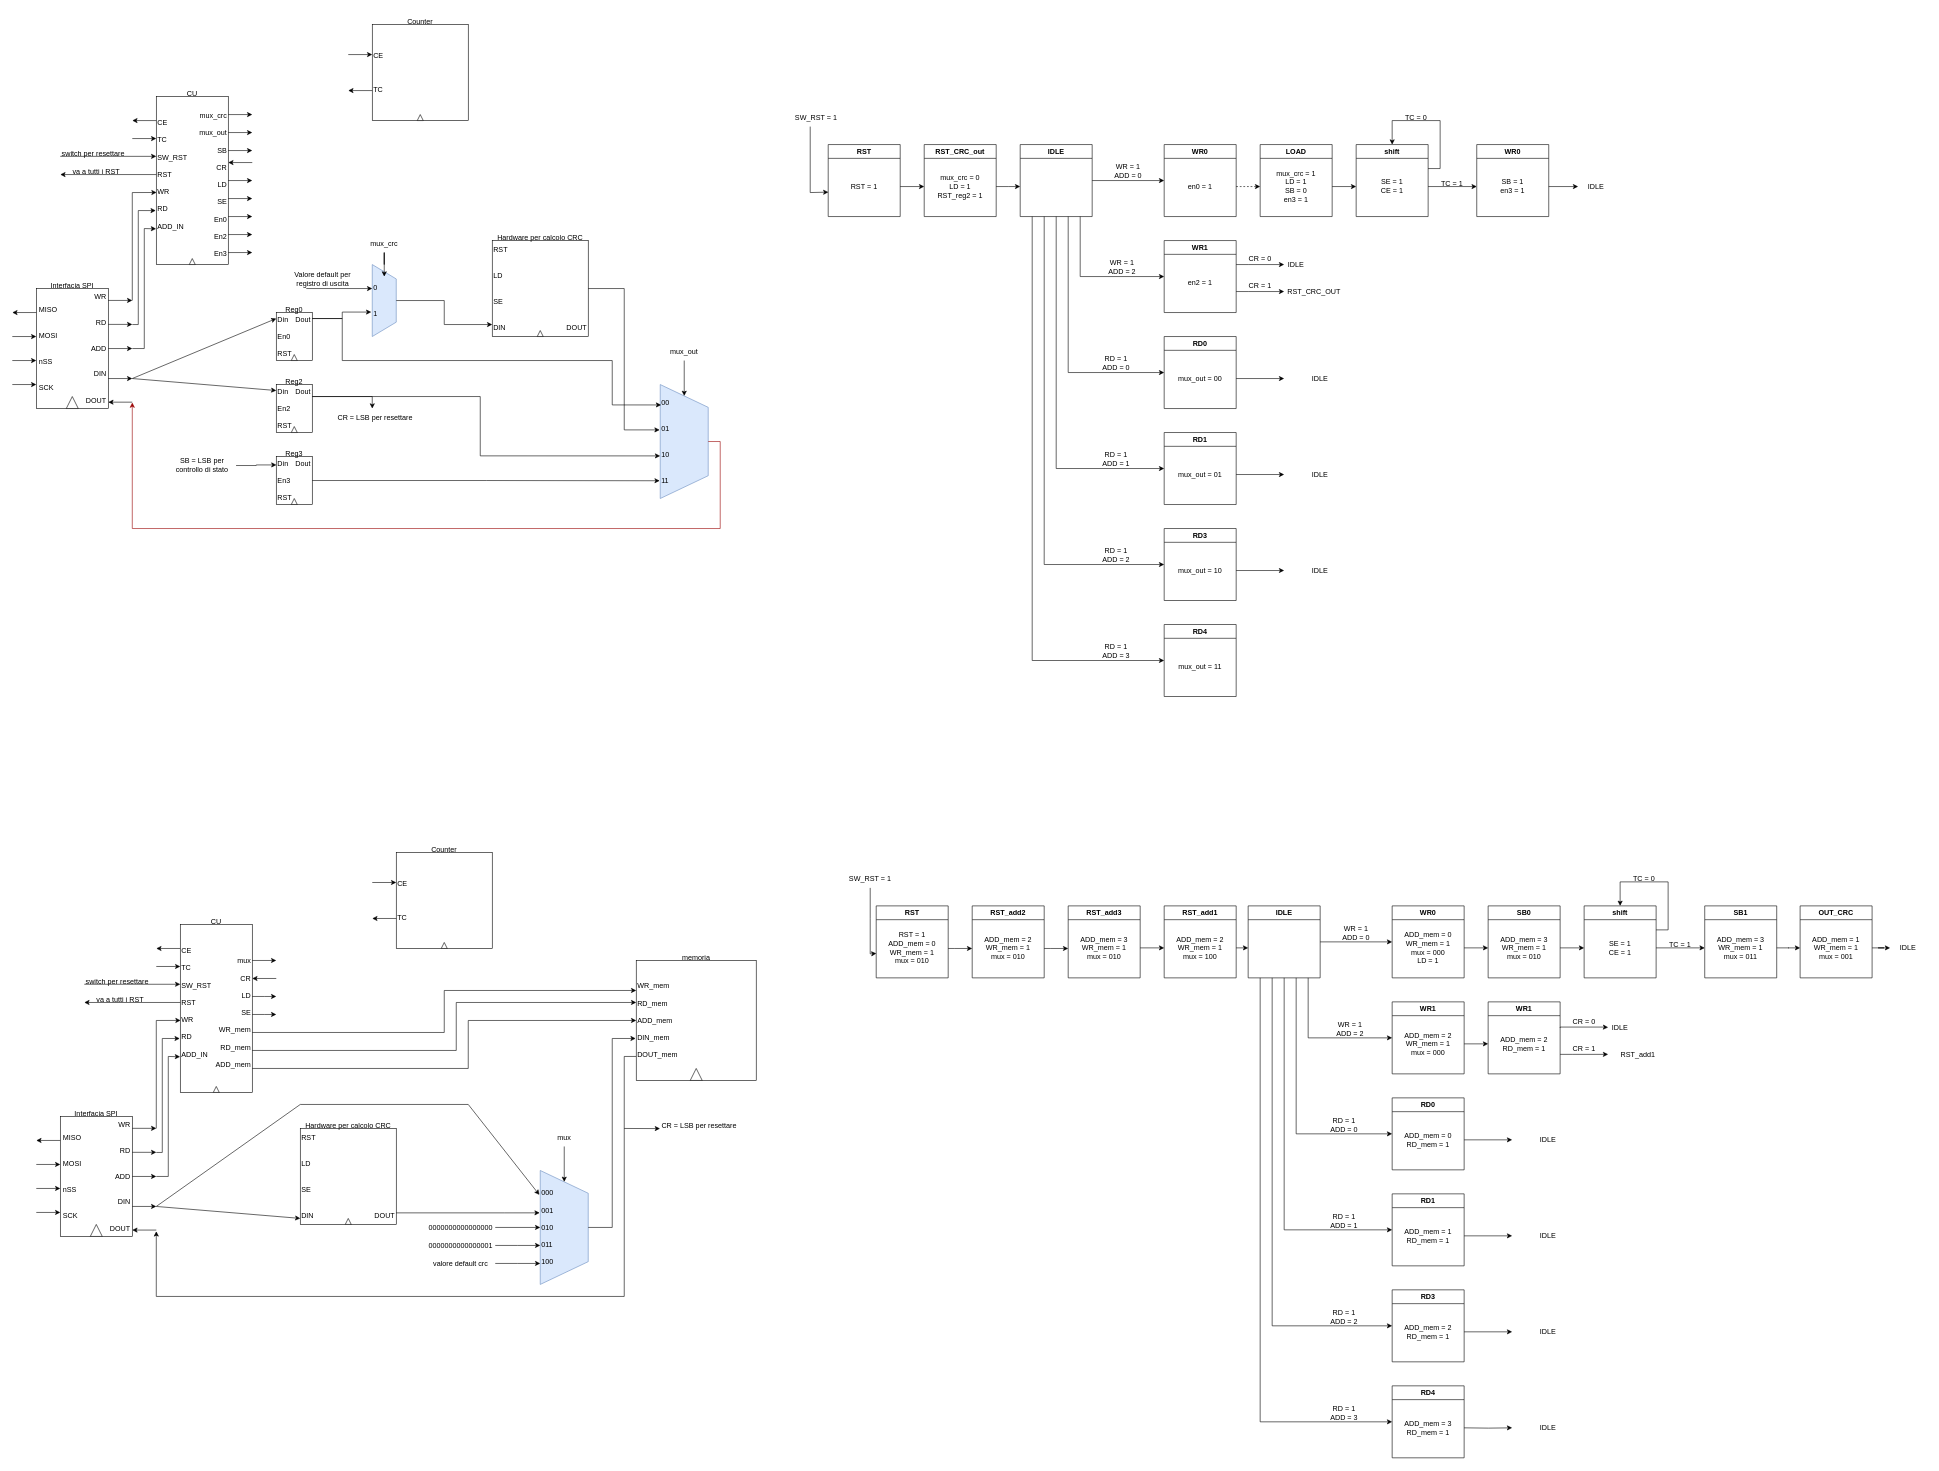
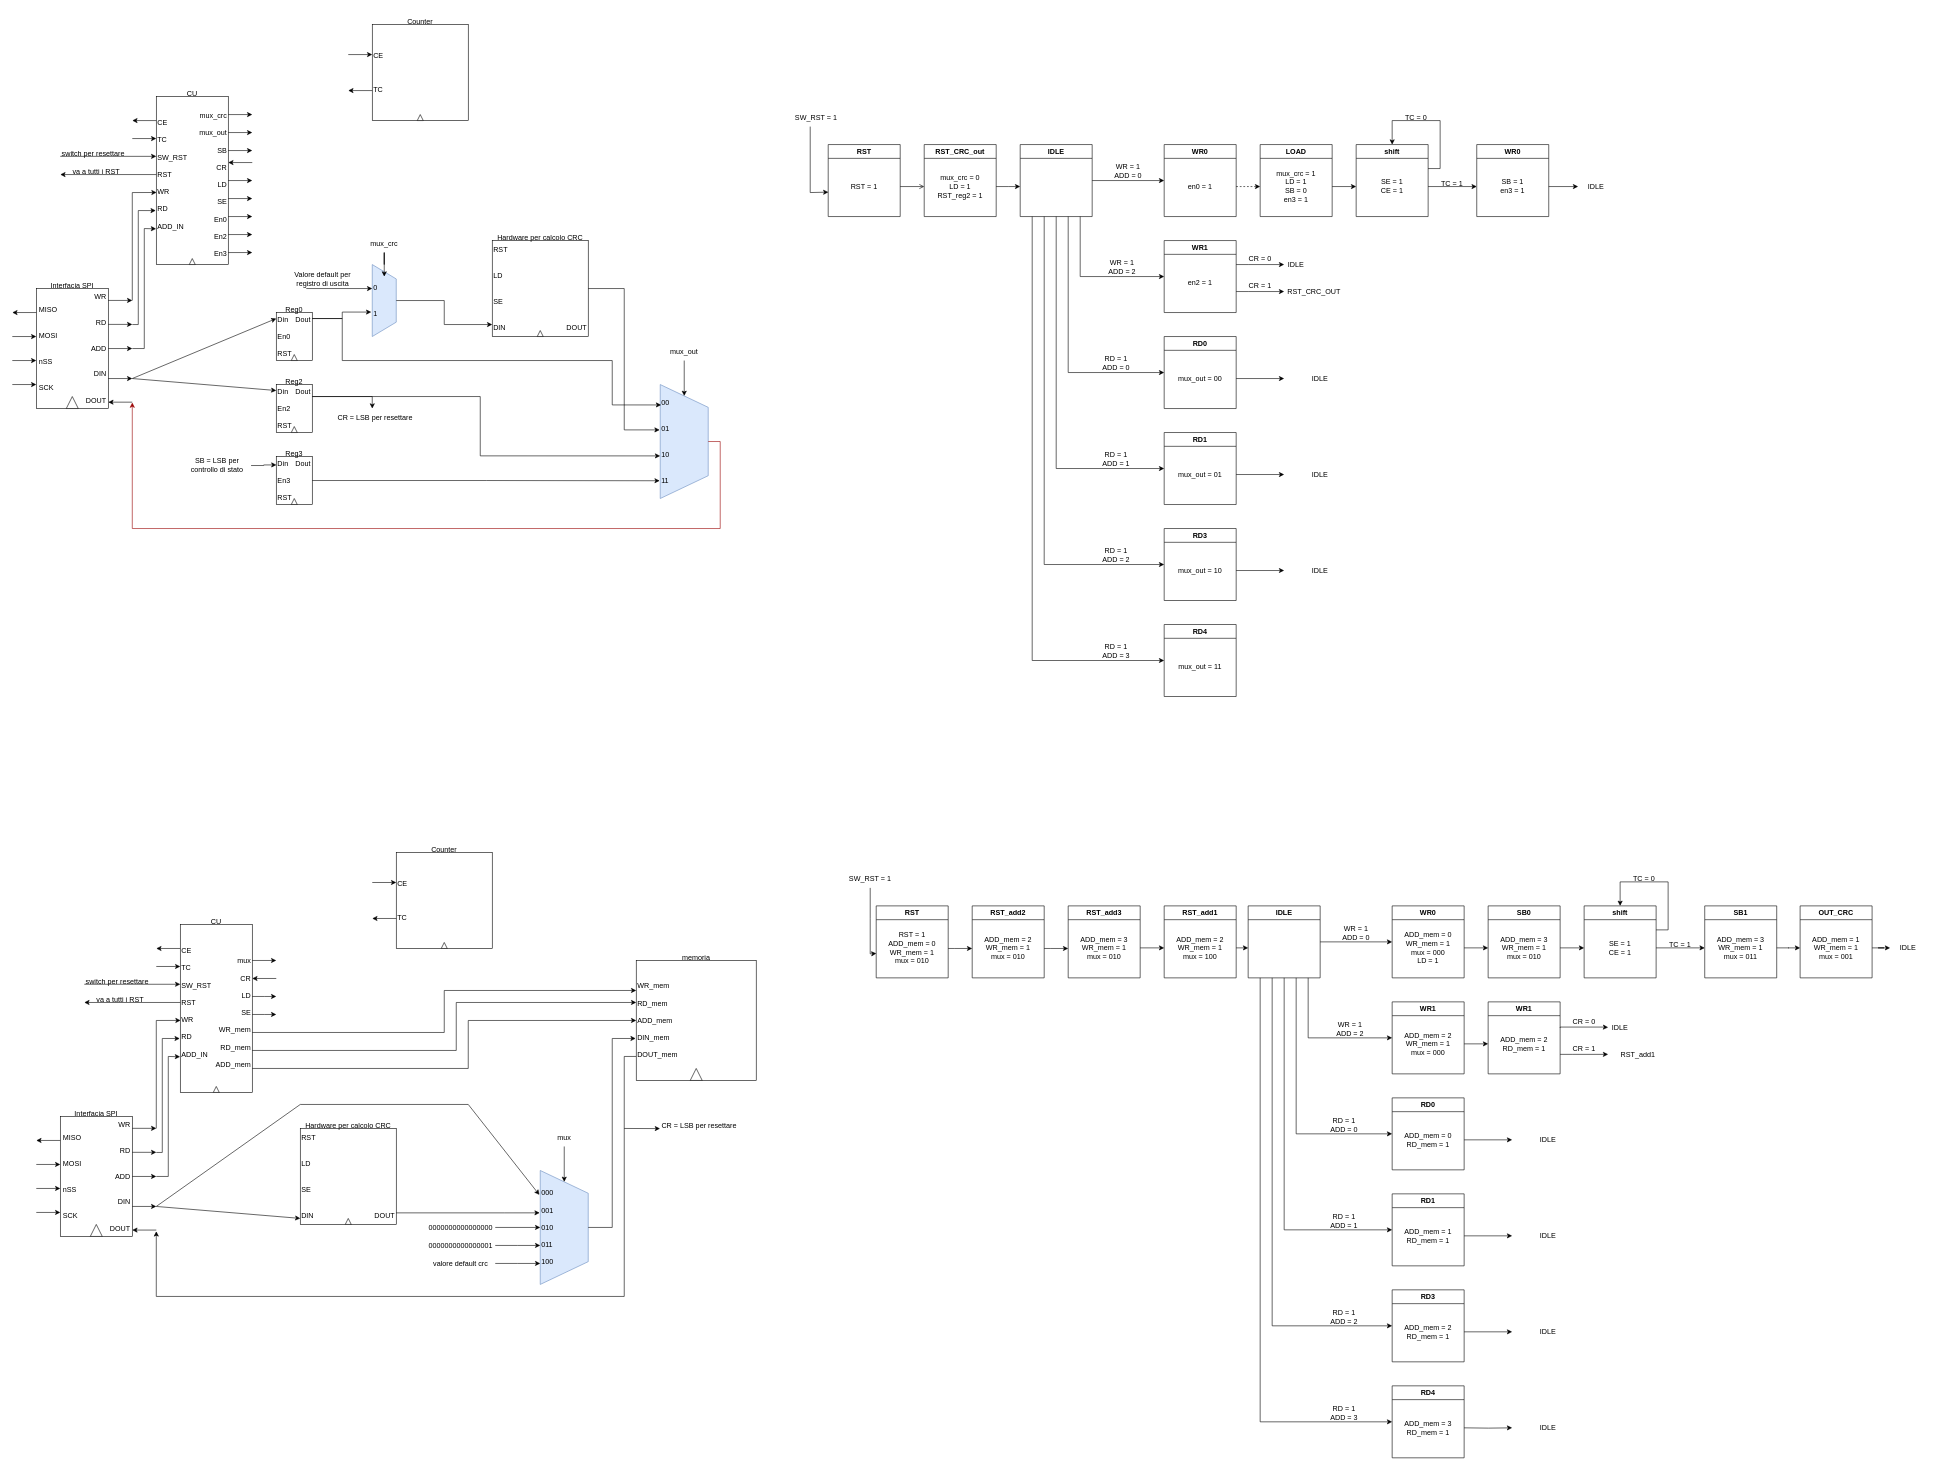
edge "RST = 1" -> "mux_crc = 0 LD = 1 RST_reg2 = 1": arrowhead classic -> open
node "SB = LSB per controllo di stato": moved (202, 465) -> (217, 465)
